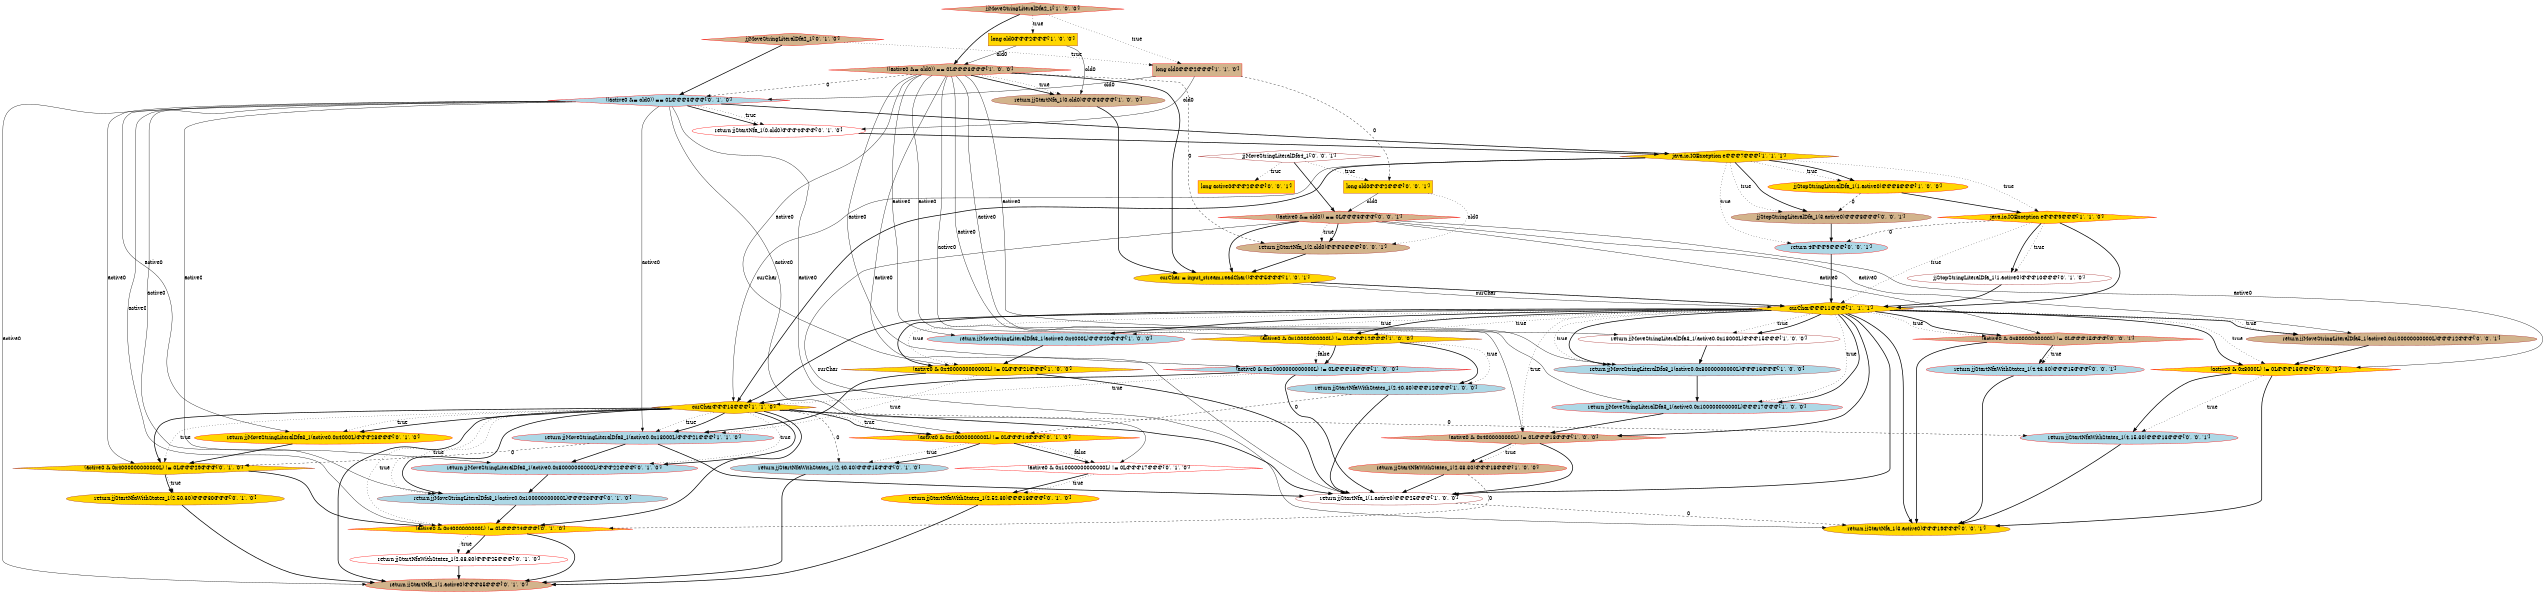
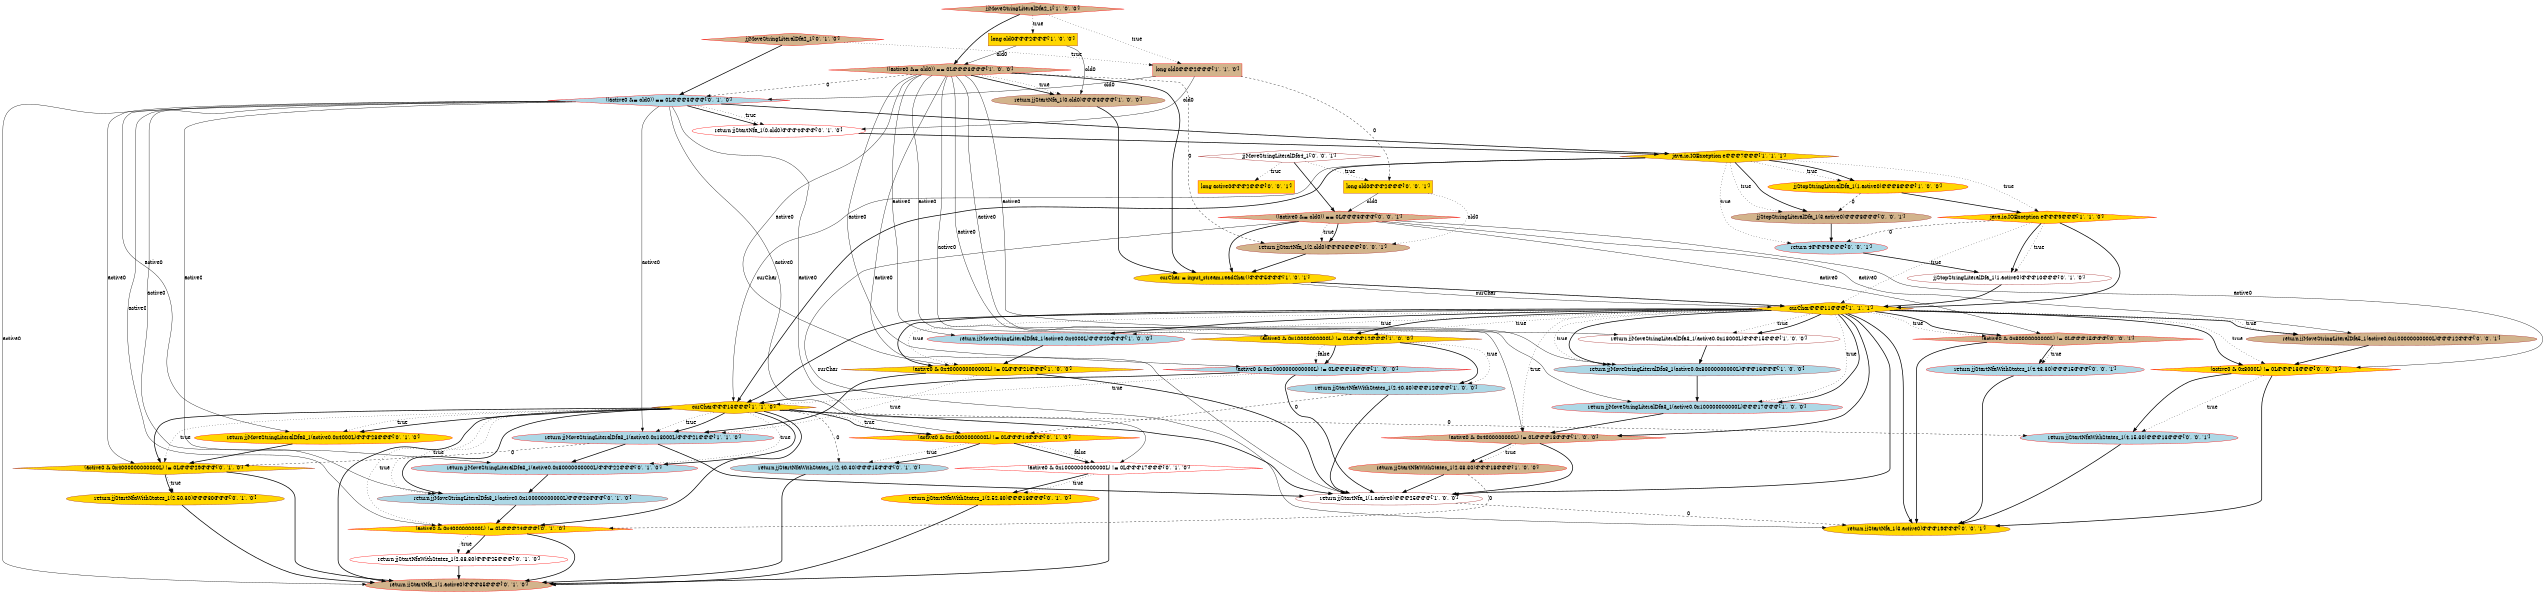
edge "return 4@@@9@@@['0', '0', '1']" -> "curChar@@@11@@@['1', '1', '1']": now "return 4@@@9@@@['0', '0', '1']" -> "jjStopStringLiteralDfa_1(1,active0)@@@10@@@['0', '1', '0']"
edge "(active0 & 0x4000000000000L) != 0L@@@29@@@['0', '1', '0']" -> "(active0 & 0x4000000000L) != 0L@@@24@@@['0', '1', '0']": now "(active0 & 0x4000000000000L) != 0L@@@29@@@['0', '1', '0']" -> "return jjStartNfa_1(1,active0)@@@35@@@['0', '1', '0']"
edge "(active0 & 0x10000000000000L) != 0L@@@17@@@['0', '1', '0']" -> "return jjStartNfa_1(1,active0)@@@35@@@['0', '1', '0']": added
